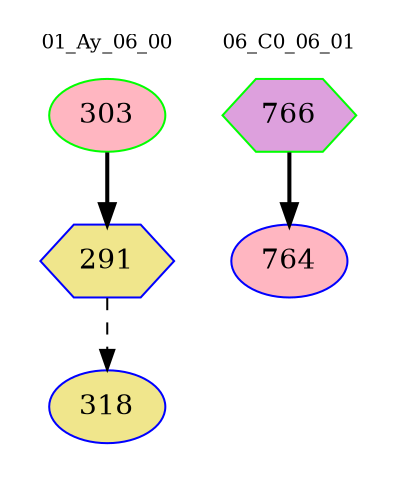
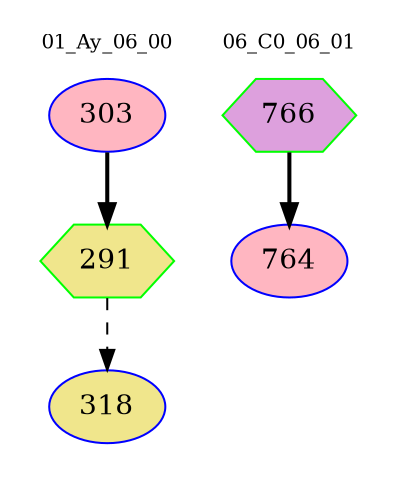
node "303": color green -> blue
node "291": color blue -> green
